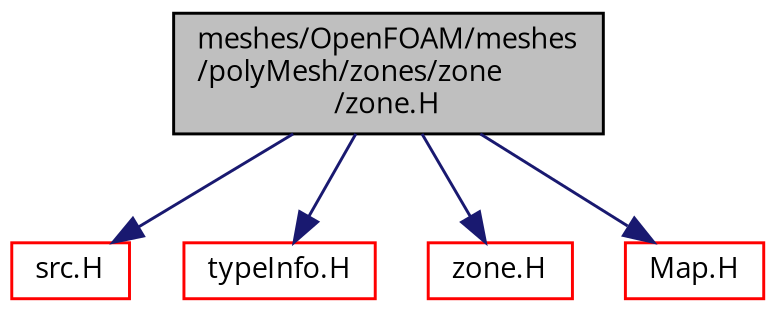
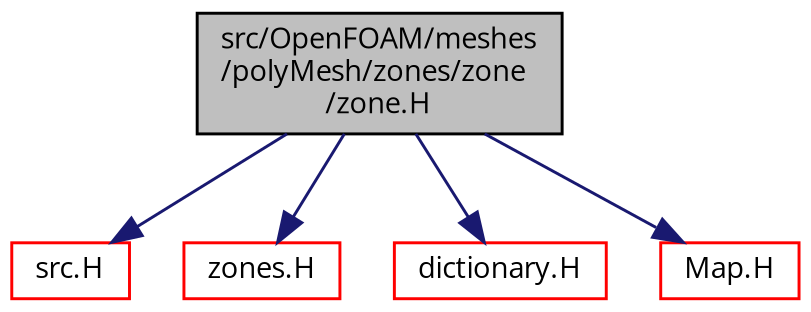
node "meshes/OpenFOAM/meshes /polyMesh/zones/zone /zone.H": label "meshes/OpenFOAM/meshes /polyMesh/zones/zone /zone.H" -> "src/OpenFOAM/meshes /polyMesh/zones/zone /zone.H"
node "typeInfo.H": label "typeInfo.H" -> "zones.H"
node "zone.H": label "zone.H" -> "dictionary.H"
